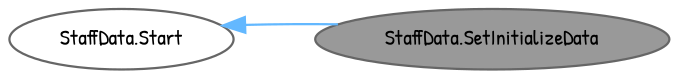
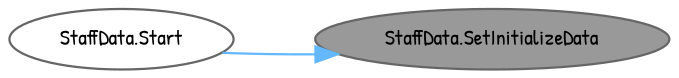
edge "StaffData.SetInitializeData" -> "StaffData.Start": reversed
